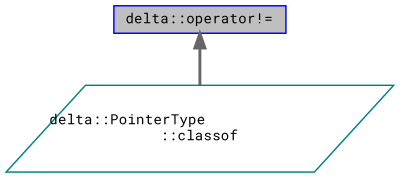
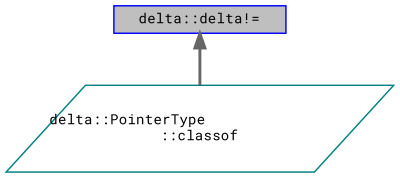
node "delta::operator!=": label "delta::operator!=" -> "delta::delta!="
